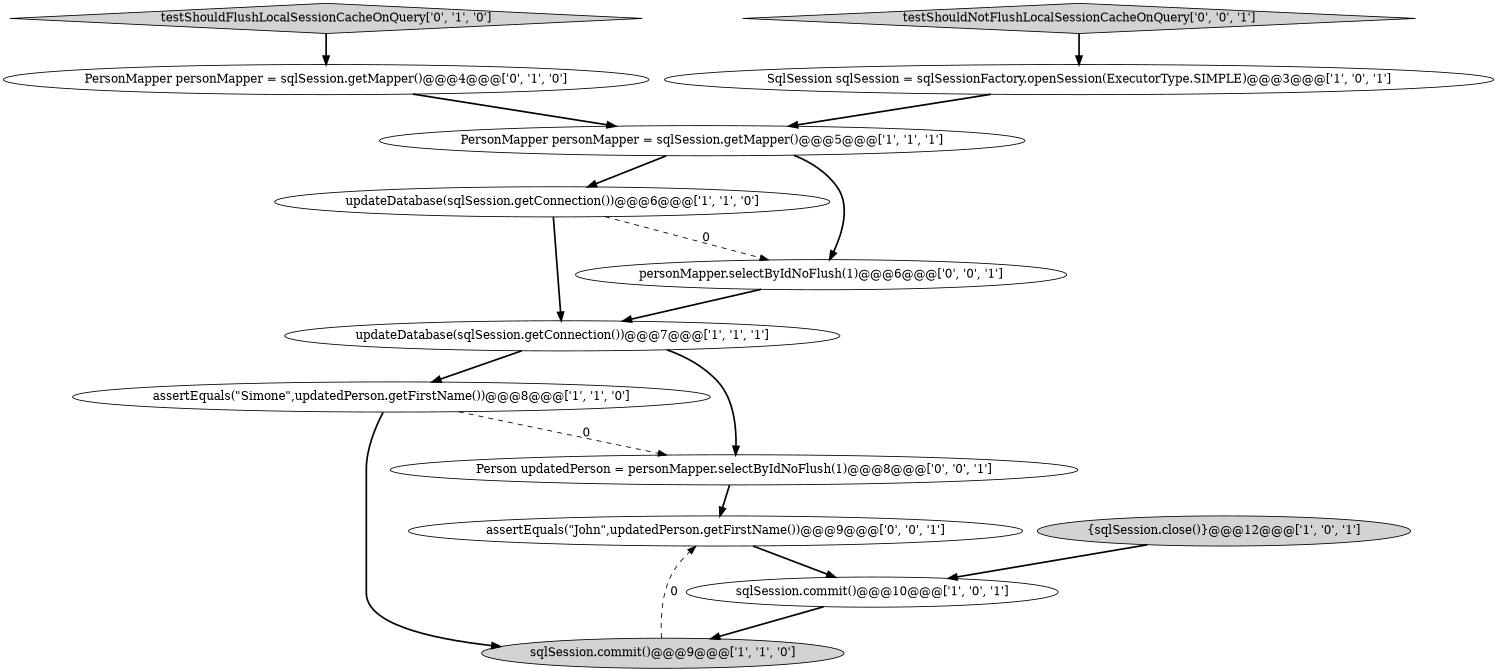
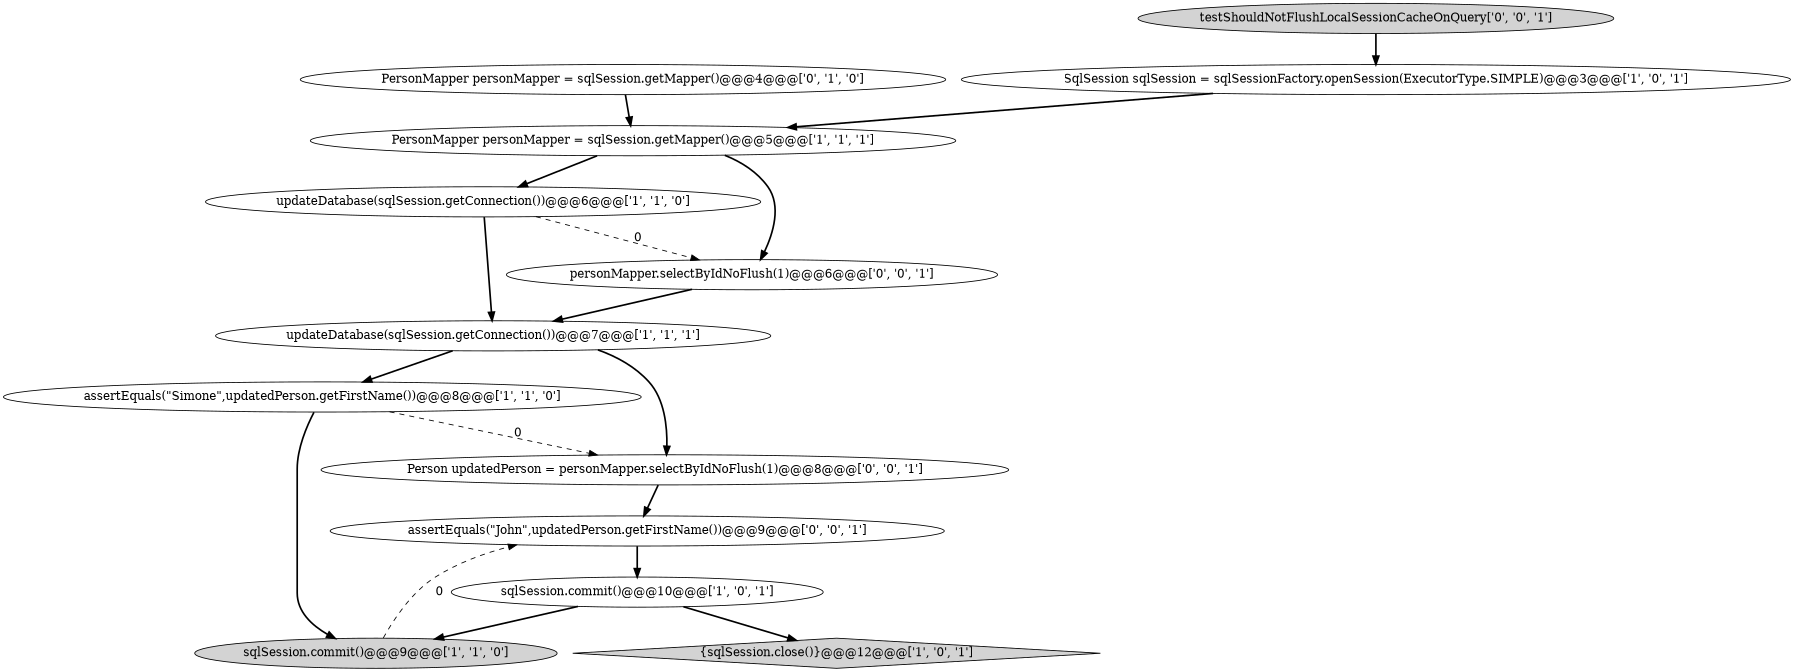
node "testShouldFlushLocalSessionCacheOnQuery['0', '1', '0']": removed
node "testShouldNotFlushLocalSessionCacheOnQuery['0', '0', '1']": shape diamond -> ellipse
node "{sqlSession.close()}@@@12@@@['1', '0', '1']": shape ellipse -> diamond
edge "{sqlSession.close()}@@@12@@@['1', '0', '1']" -> "sqlSession.commit()@@@10@@@['1', '0', '1']": reversed
